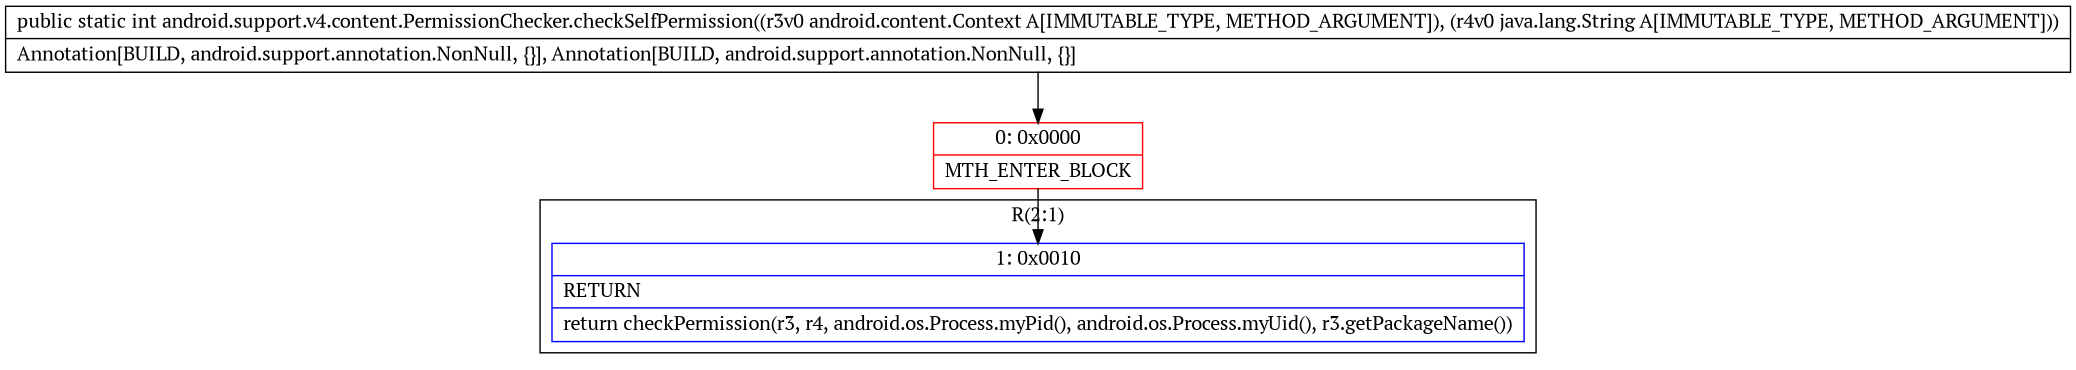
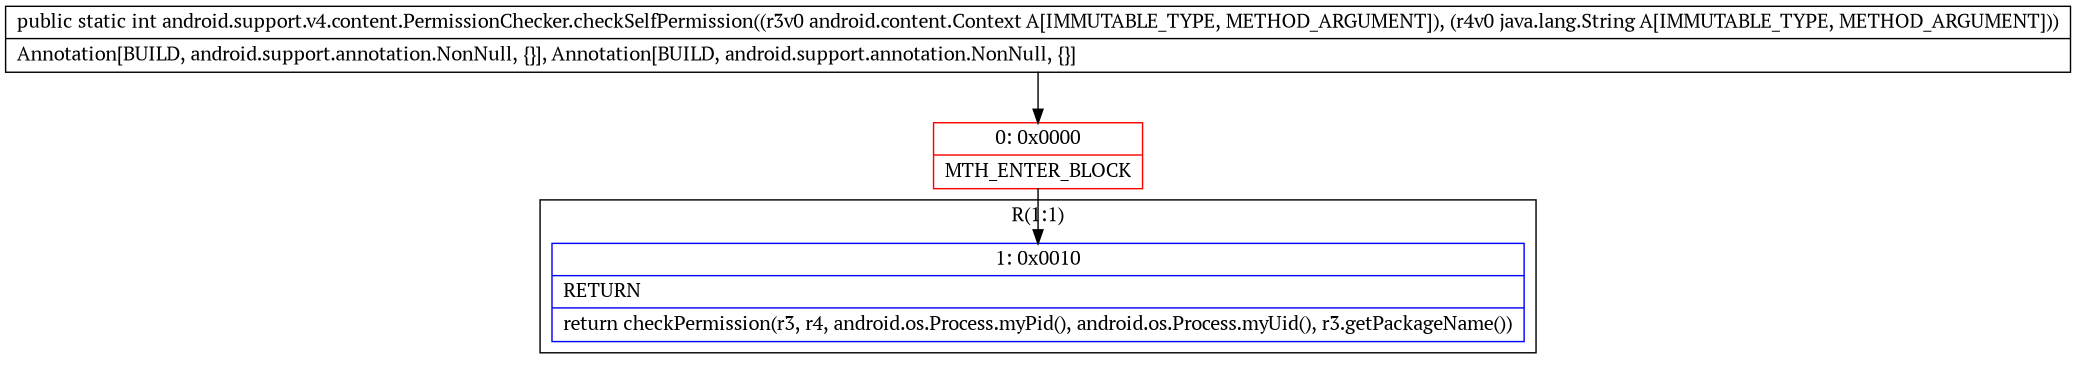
cluster "R(2:1)": label "R(2:1)" -> "R(1:1)"
